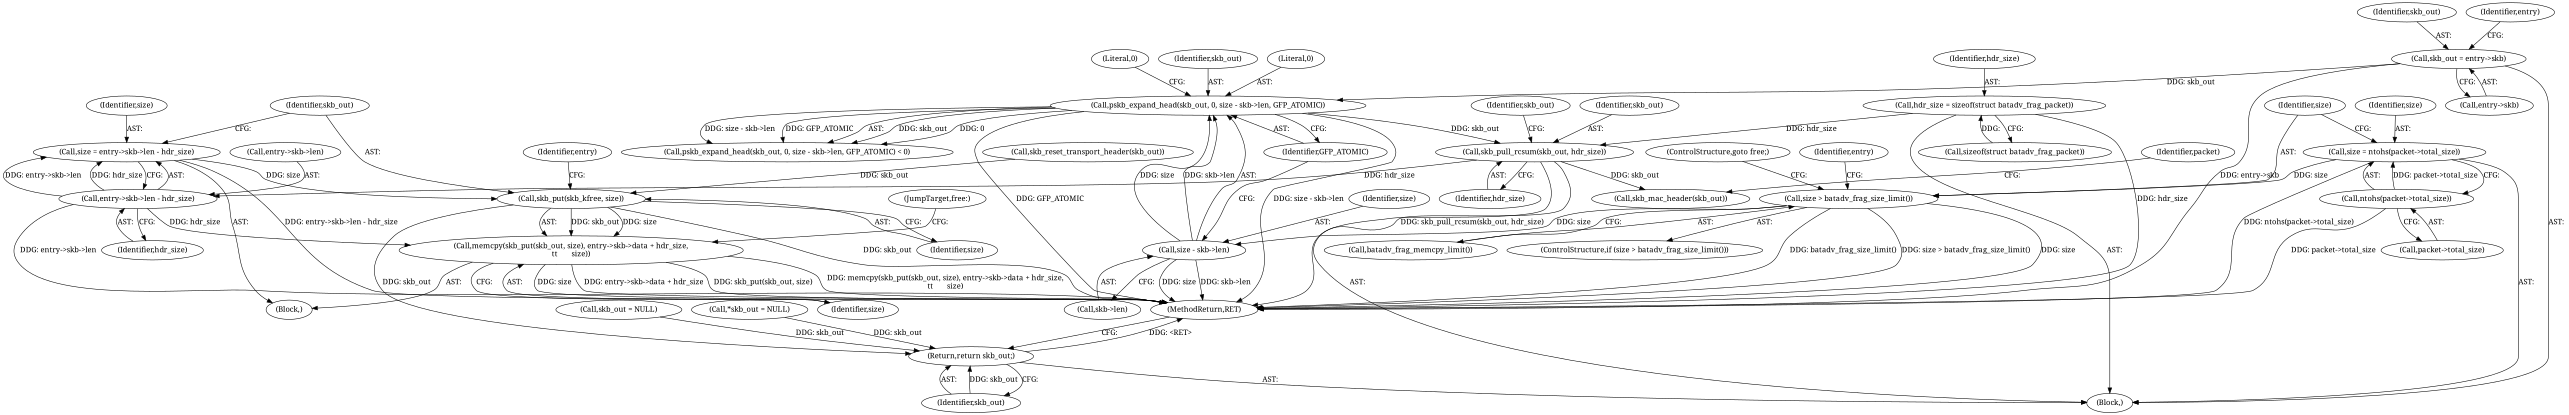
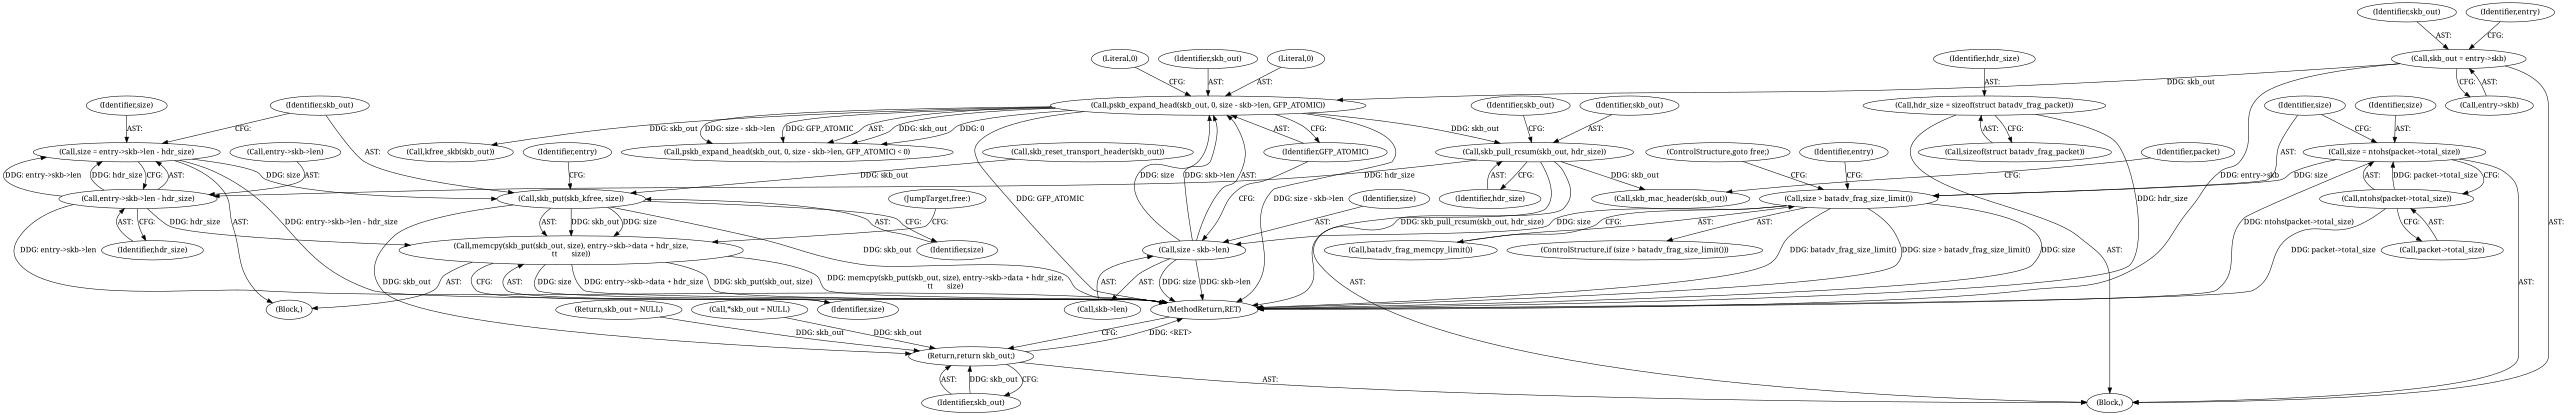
edge "(Call,hdr_size = sizeof(struct batadv_frag_packet))" -> "(Call,skb_pull_rcsum(skb_out, hdr_size))": removed, label "DDG: hdr_size"
edge "(Call,sizeof(struct batadv_frag_packet))" -> "(Call,hdr_size = sizeof(struct batadv_frag_packet))": label "DDG: " -> "AST: "
node "(Call,kfree_skb(skb_out))": added
edge "(Call,size - skb->len)" -> "(Call,skb->len)": label "CFG: " -> "AST: "
node "(Call,skb_out = NULL)": label "(Call,skb_out = NULL)" -> "(Return,skb_out = NULL)"
